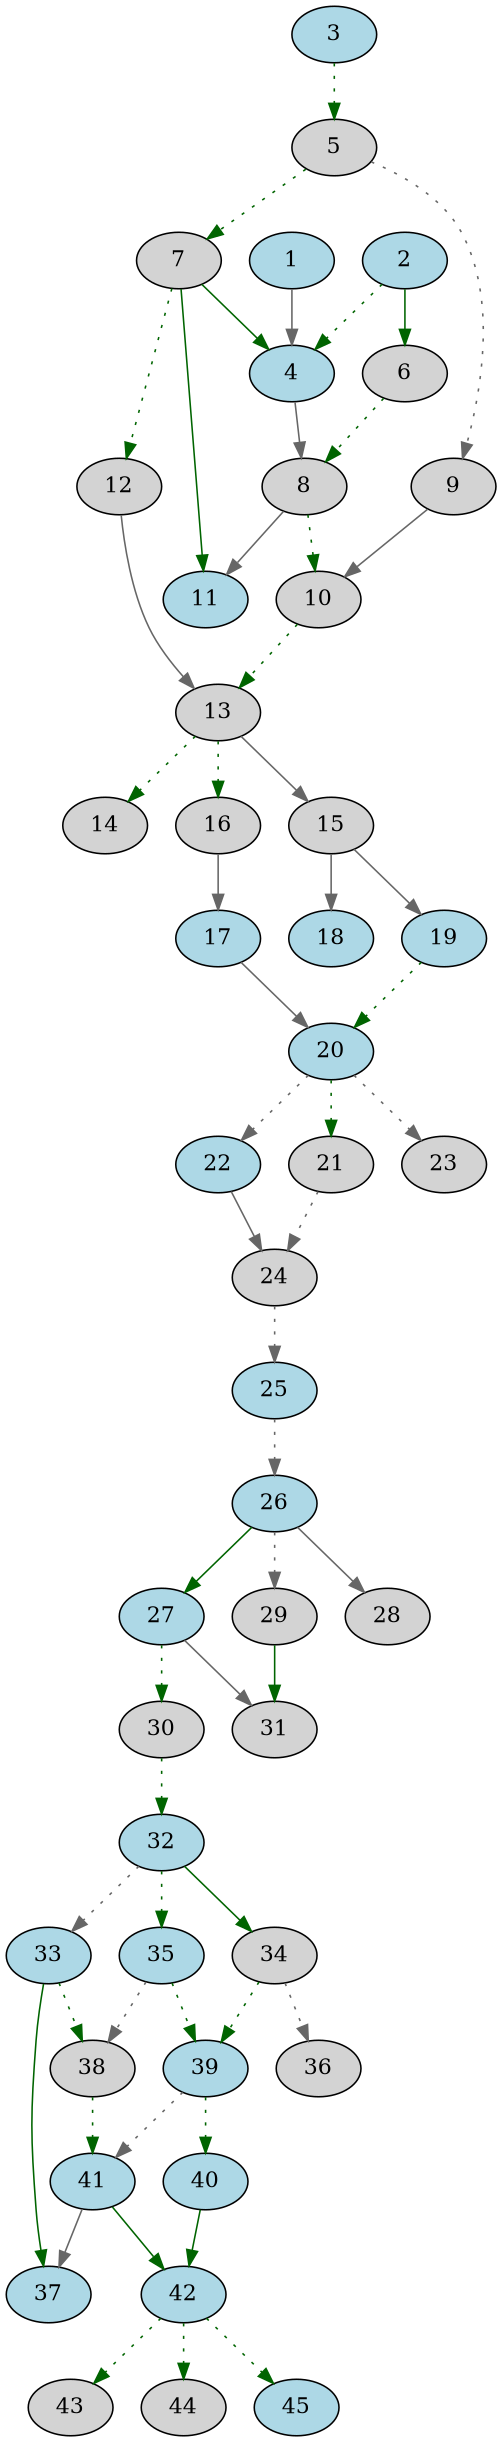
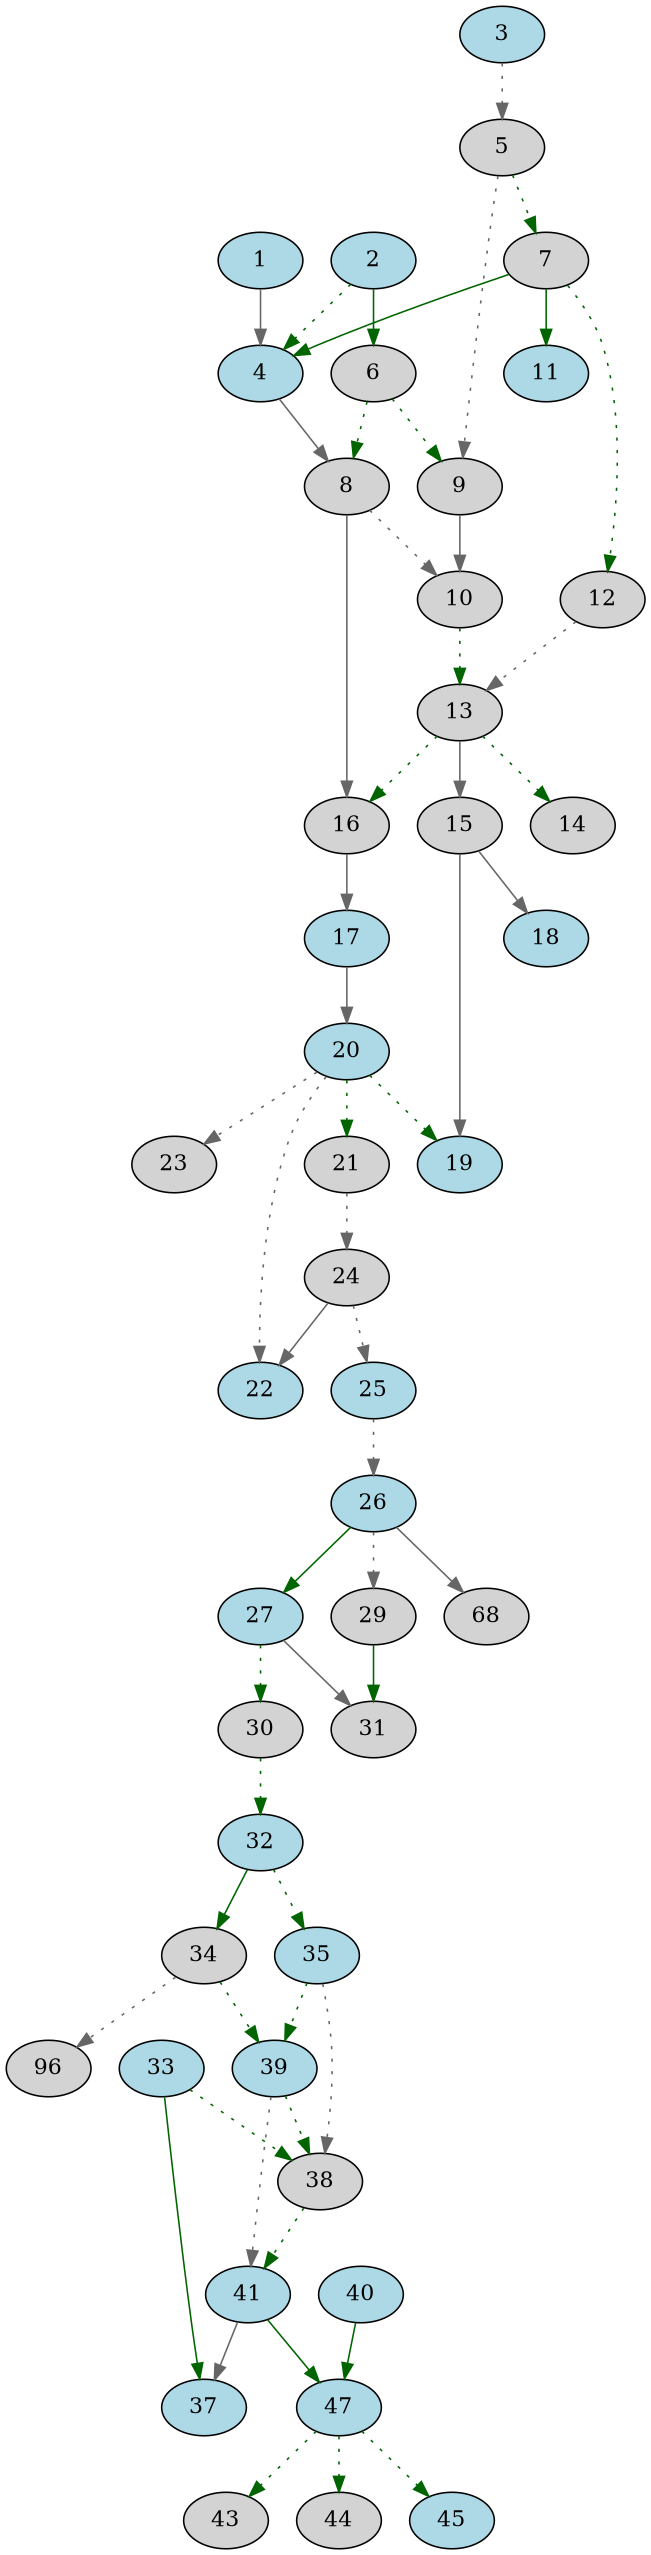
edge "3" -> "5": color darkgreen -> gray40
edge "6" -> "9": added
edge "8" -> "10": color darkgreen -> gray40
edge "8" -> "11": now "8" -> "16"
edge "12" -> "13": style solid -> dotted
edge "19" -> "20": reversed
edge "22" -> "24": reversed
node "28": label "28" -> "68"
edge "32" -> "33": removed
node "36": label "36" -> "96"
edge "39" -> "40": now "39" -> "38"
node "42": label "42" -> "47"
